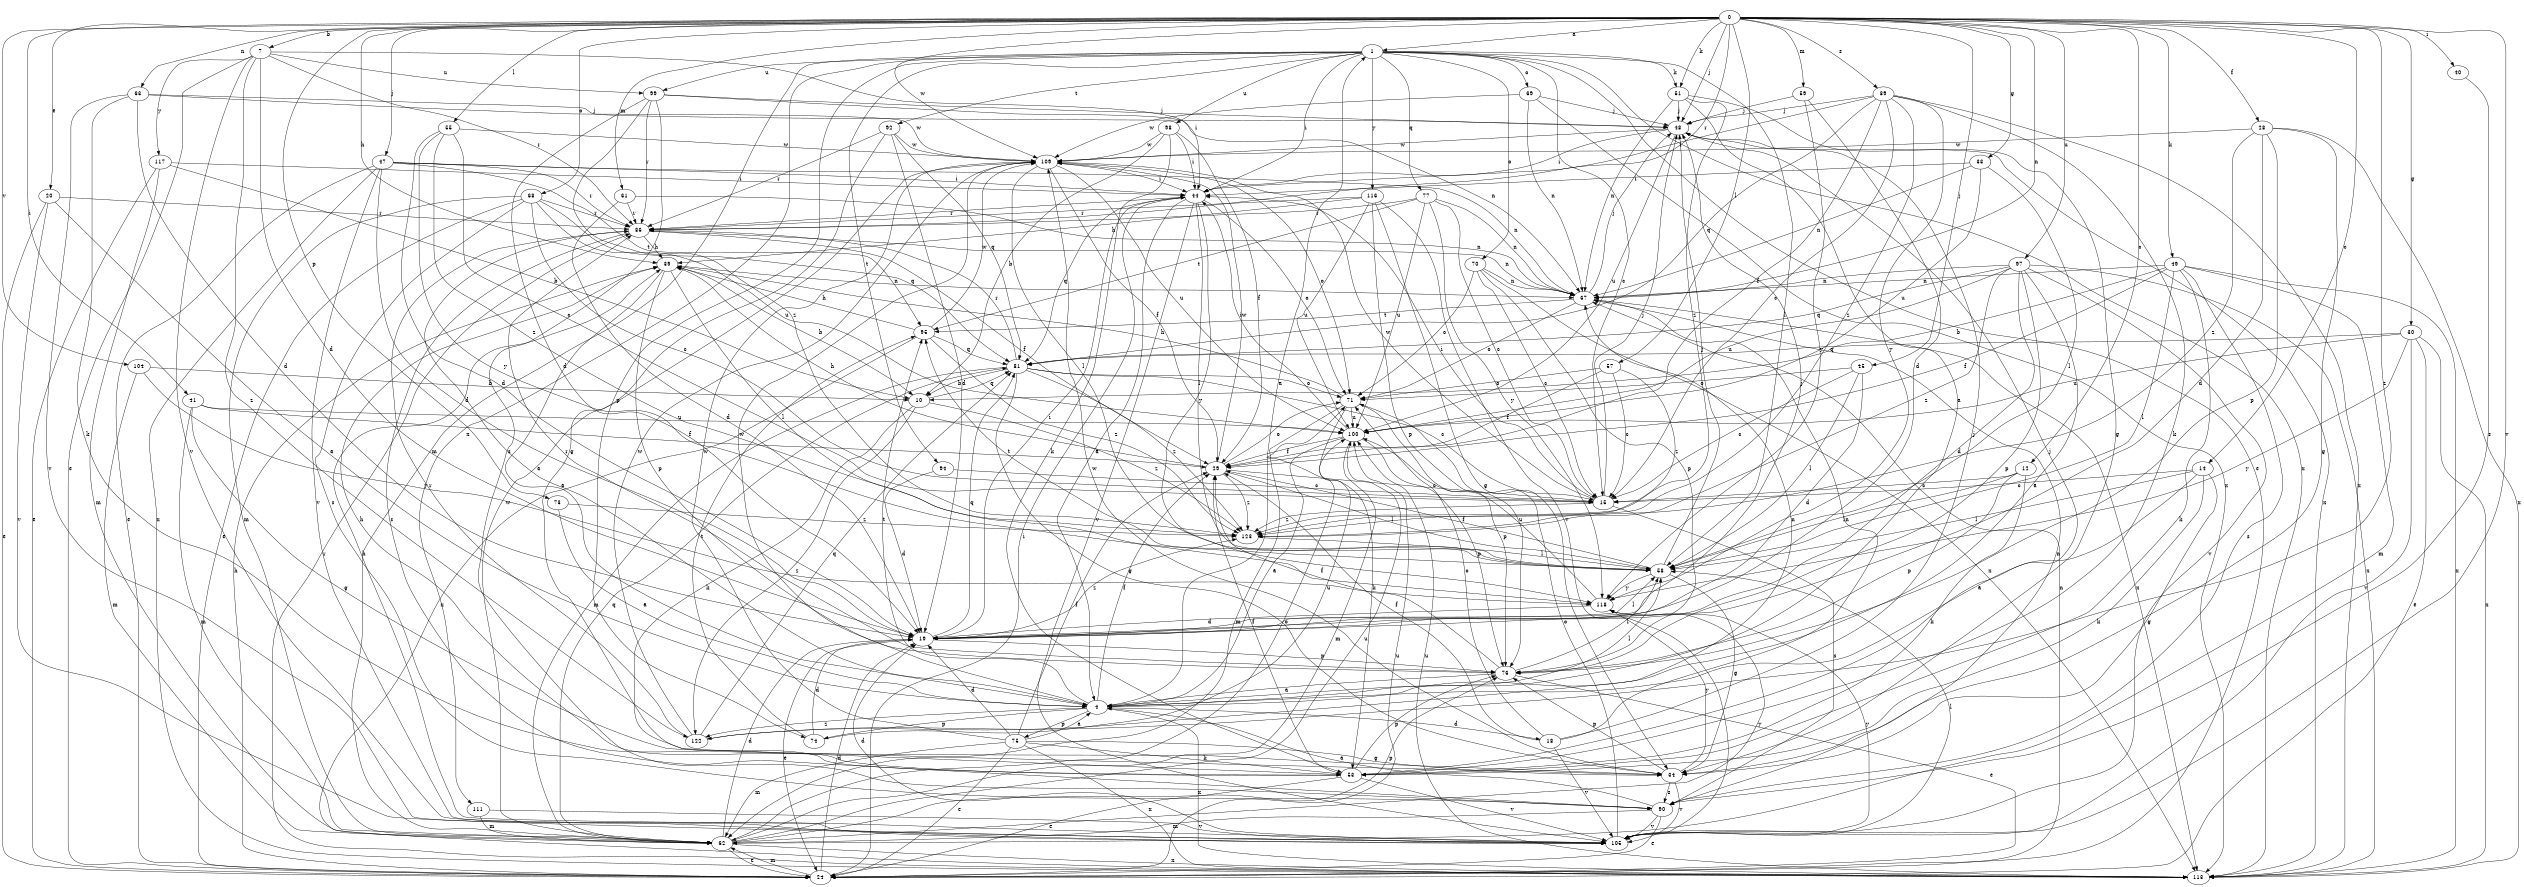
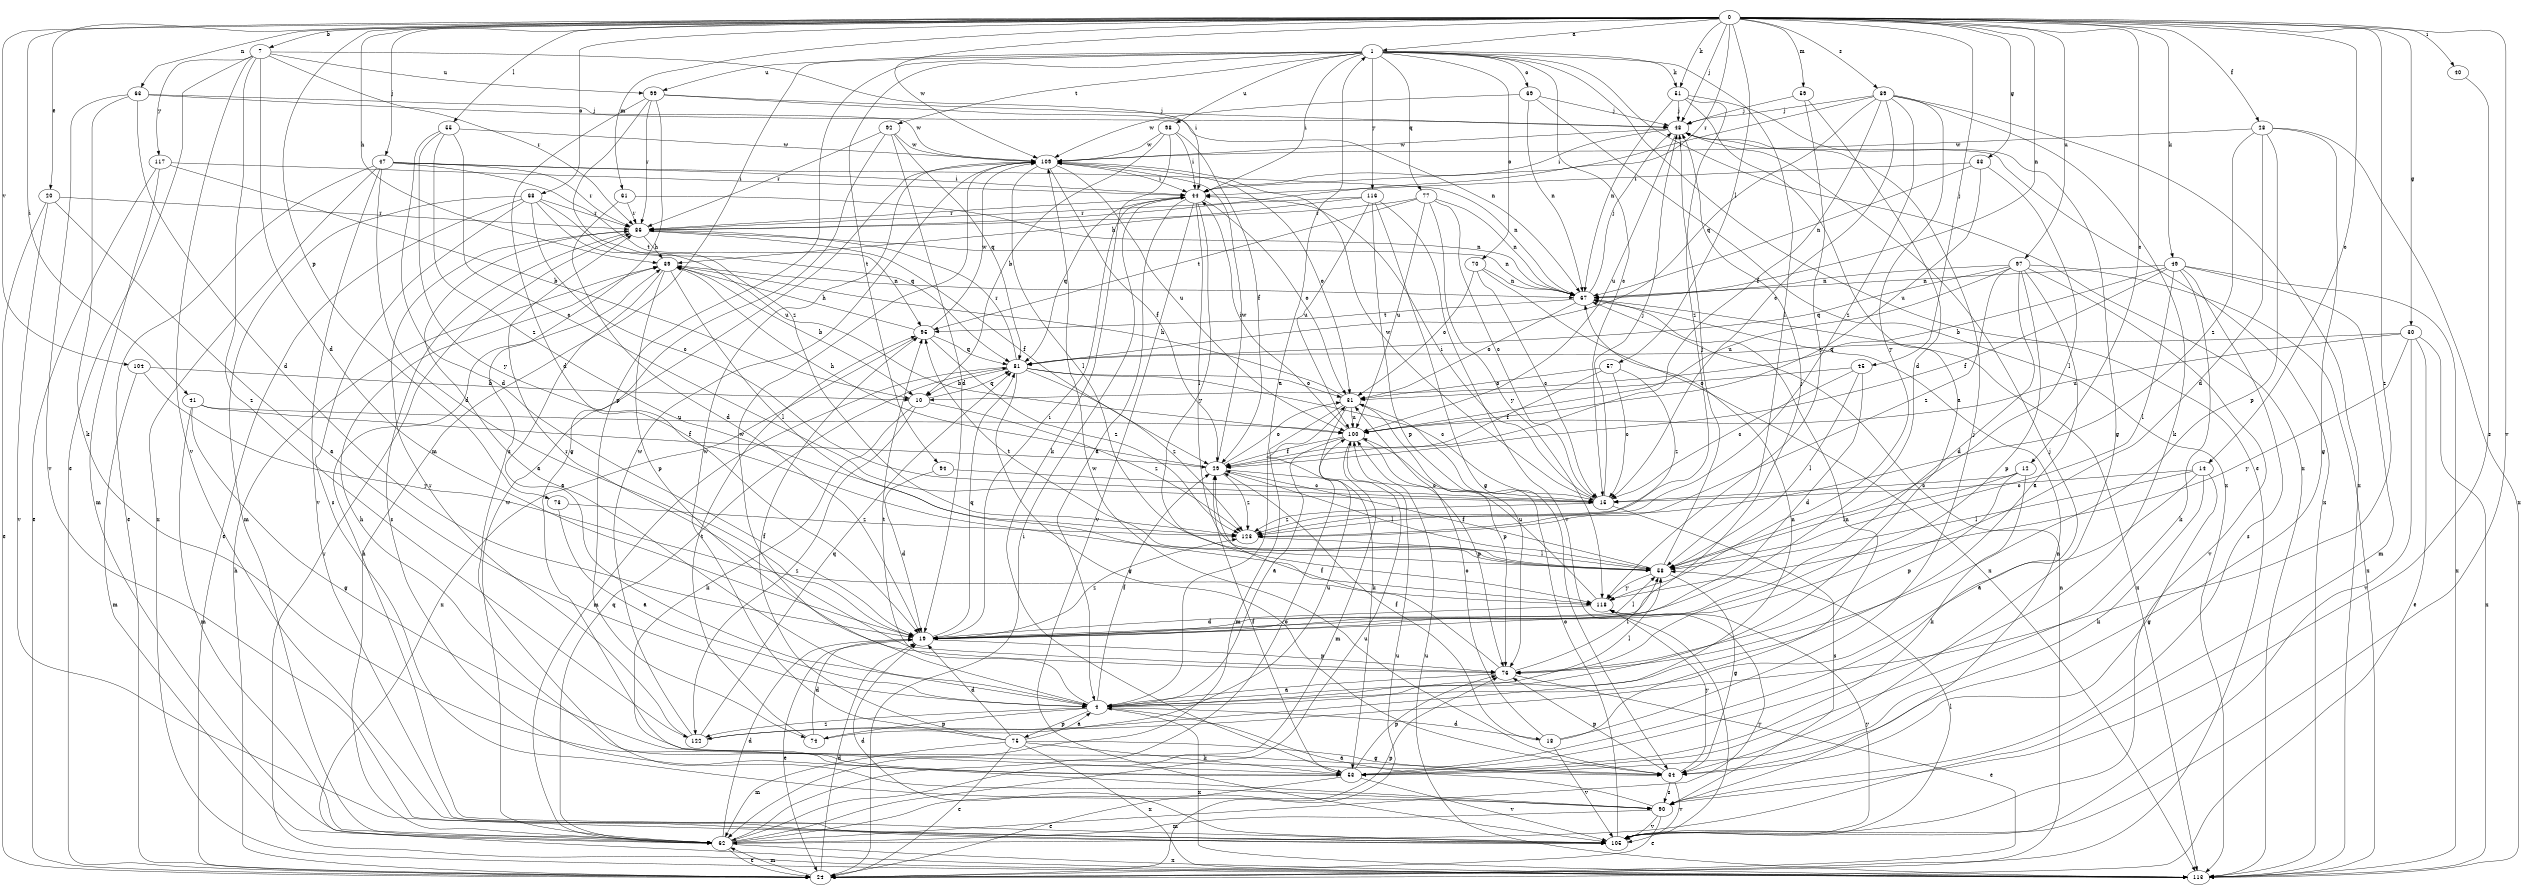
node "71": label "71" -> "31"
edge "70" -> "76": removed, label "p"
edge "75" -> "29": now "75" -> "95"
node "111": removed
